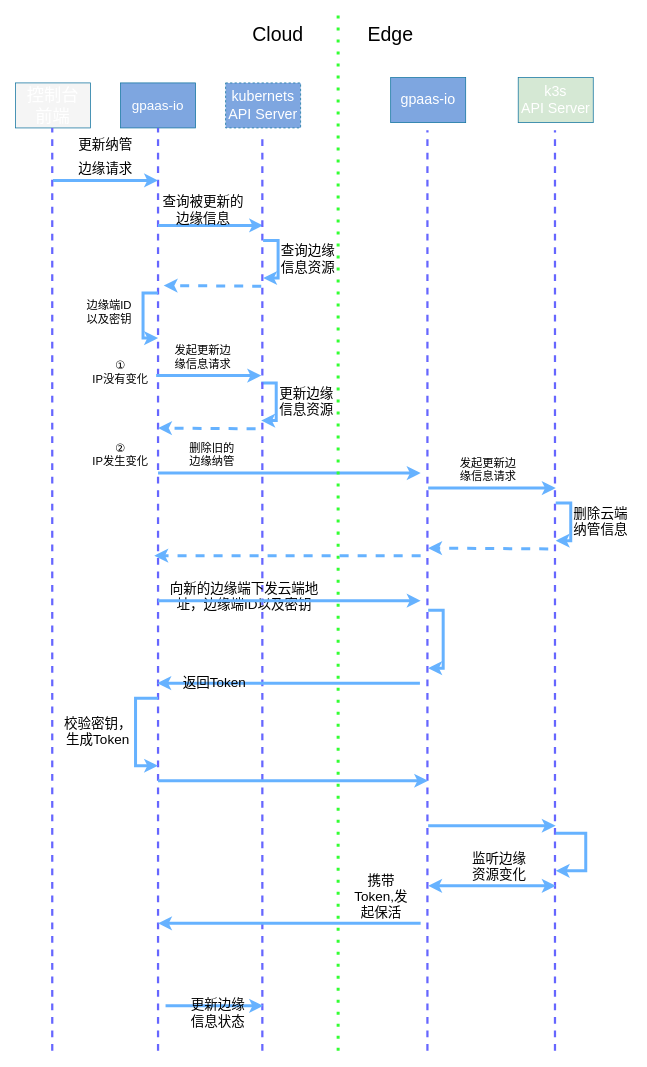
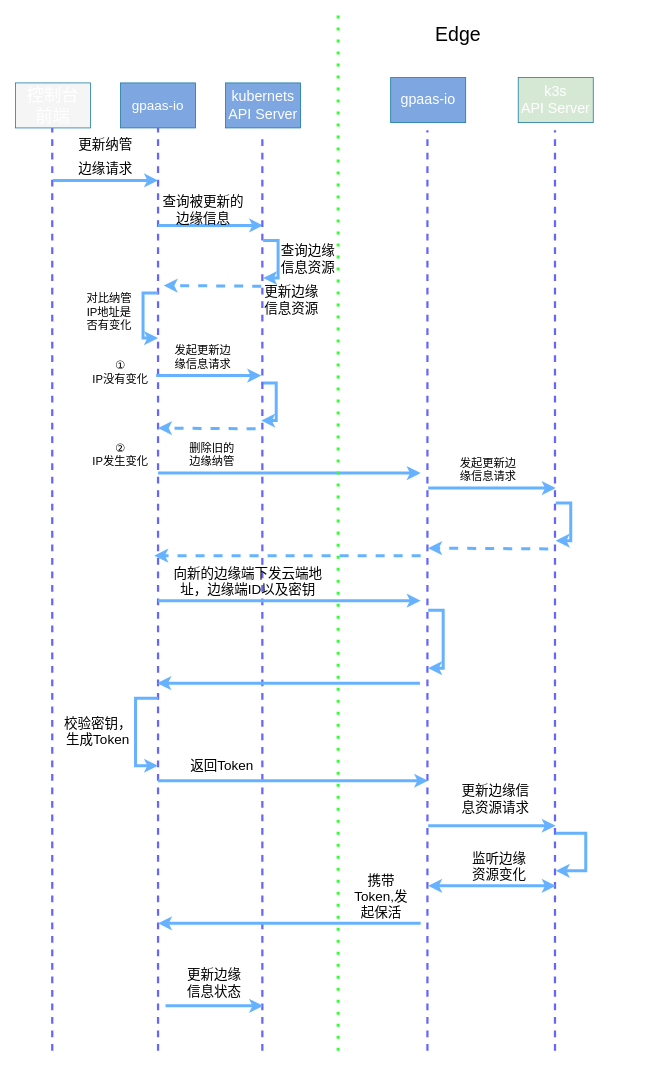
node "Cloud": removed
node "Edge": moved (390, 34) -> (458, 34)
node "kubernets API Server": style dashed -> solid
node "边缘端ID以及密钥": label "边缘端ID以及密钥" -> "对比纳管IP地址是否有变化"
node "更新边缘信息资源": moved (306, 402) -> (291, 300)
node "删除云端纳管信息": removed
node "向新的边缘端下发云端地址，边缘端ID以及密钥": moved (244, 597) -> (248, 582)
node "返回Token": moved (214, 683) -> (222, 765)
node "更新边缘信息资源请求": added
node "更新边缘信息状态": moved (218, 1013) -> (214, 983)
